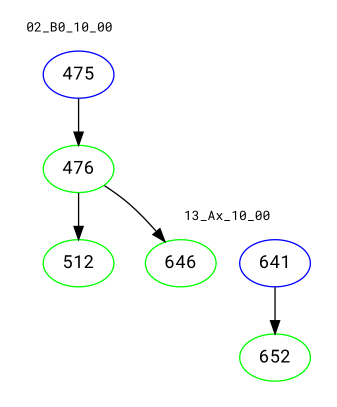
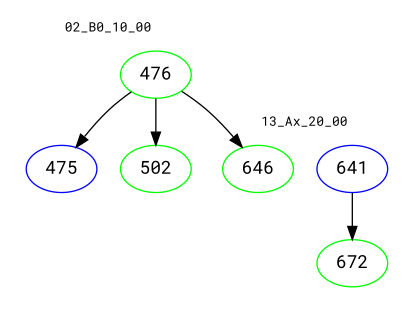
edge "475" -> "476": reversed
cluster "13_Ax_10_00": label "13_Ax_10_00" -> "13_Ax_20_00"
node "512": label "512" -> "502"
node "652": label "652" -> "672"
